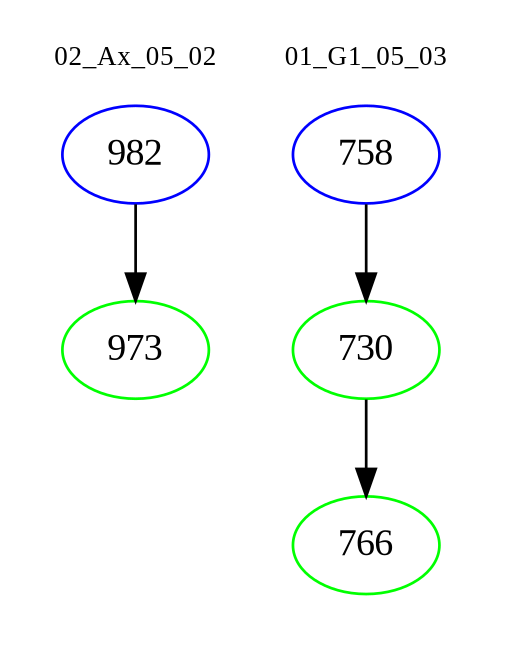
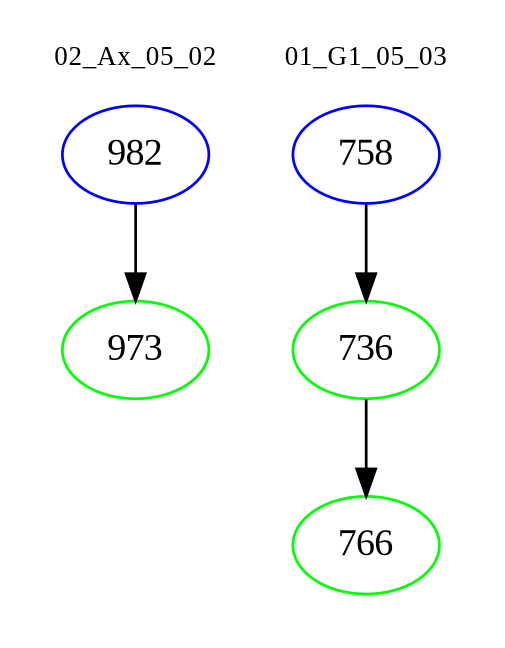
node "730": label "730" -> "736"
